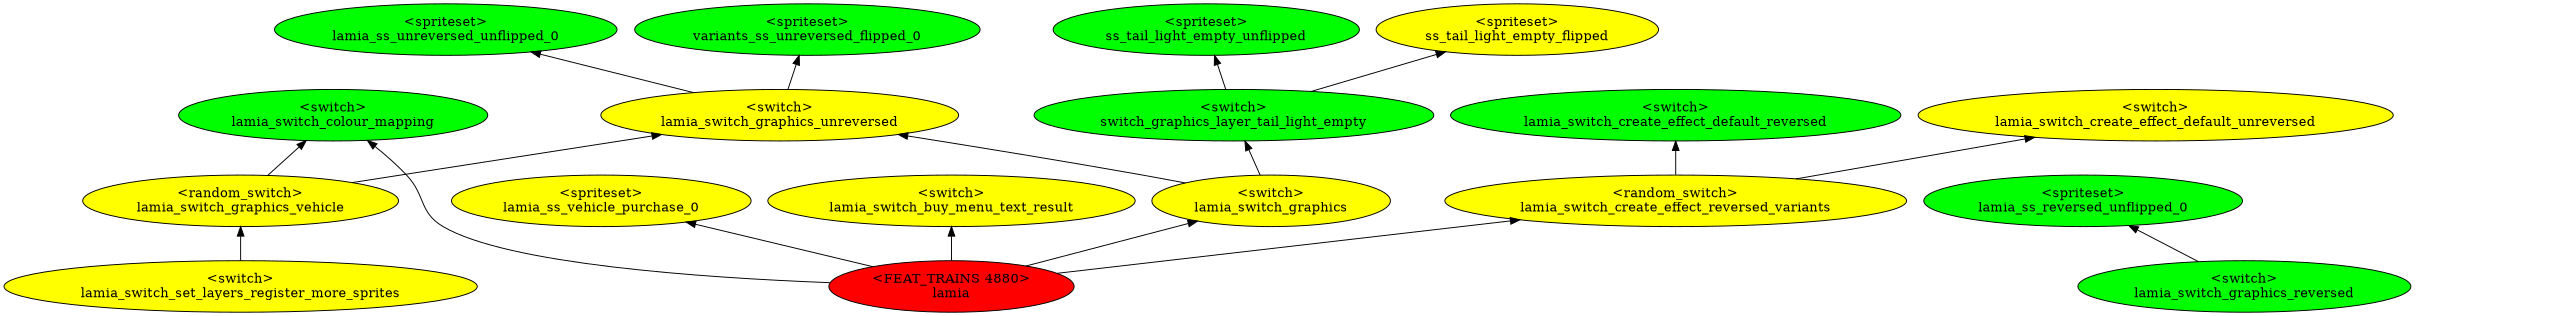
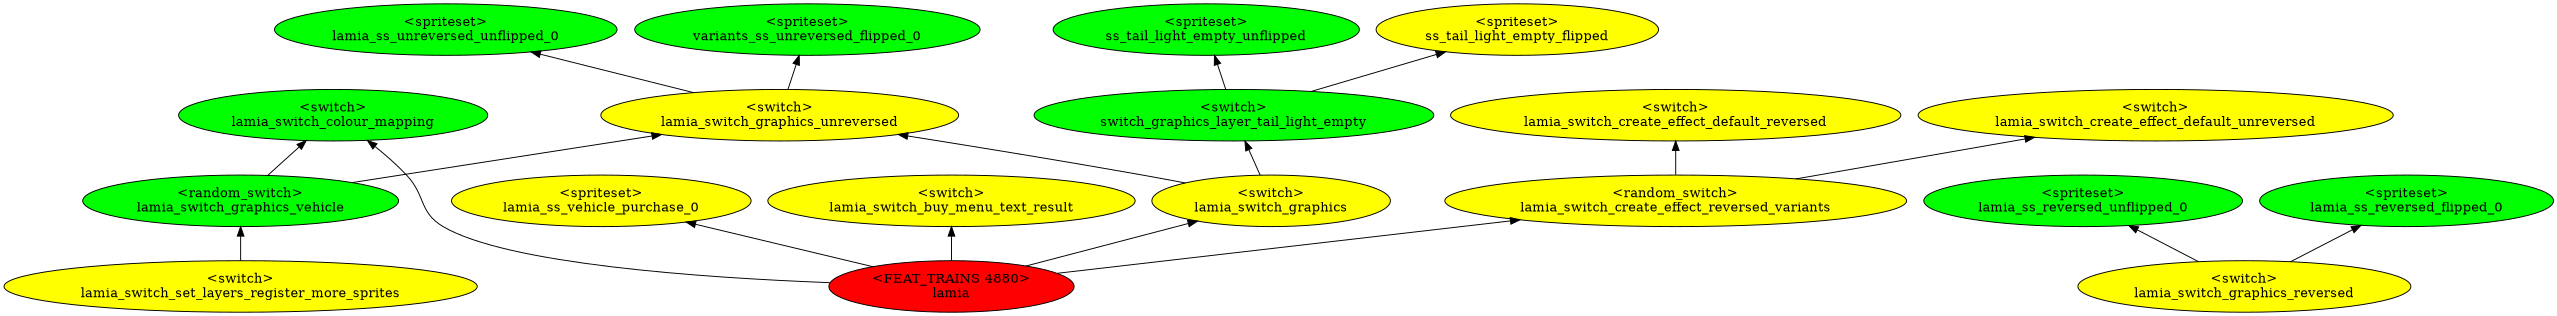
node "<switch> lamia_switch_create_effect_default_reversed": fillcolor green -> yellow
node "<random_switch> lamia_switch_graphics_vehicle": fillcolor yellow -> green
node "<spriteset> lamia_ss_reversed_flipped_0": added
node "<switch> lamia_switch_graphics_reversed": fillcolor green -> yellow
